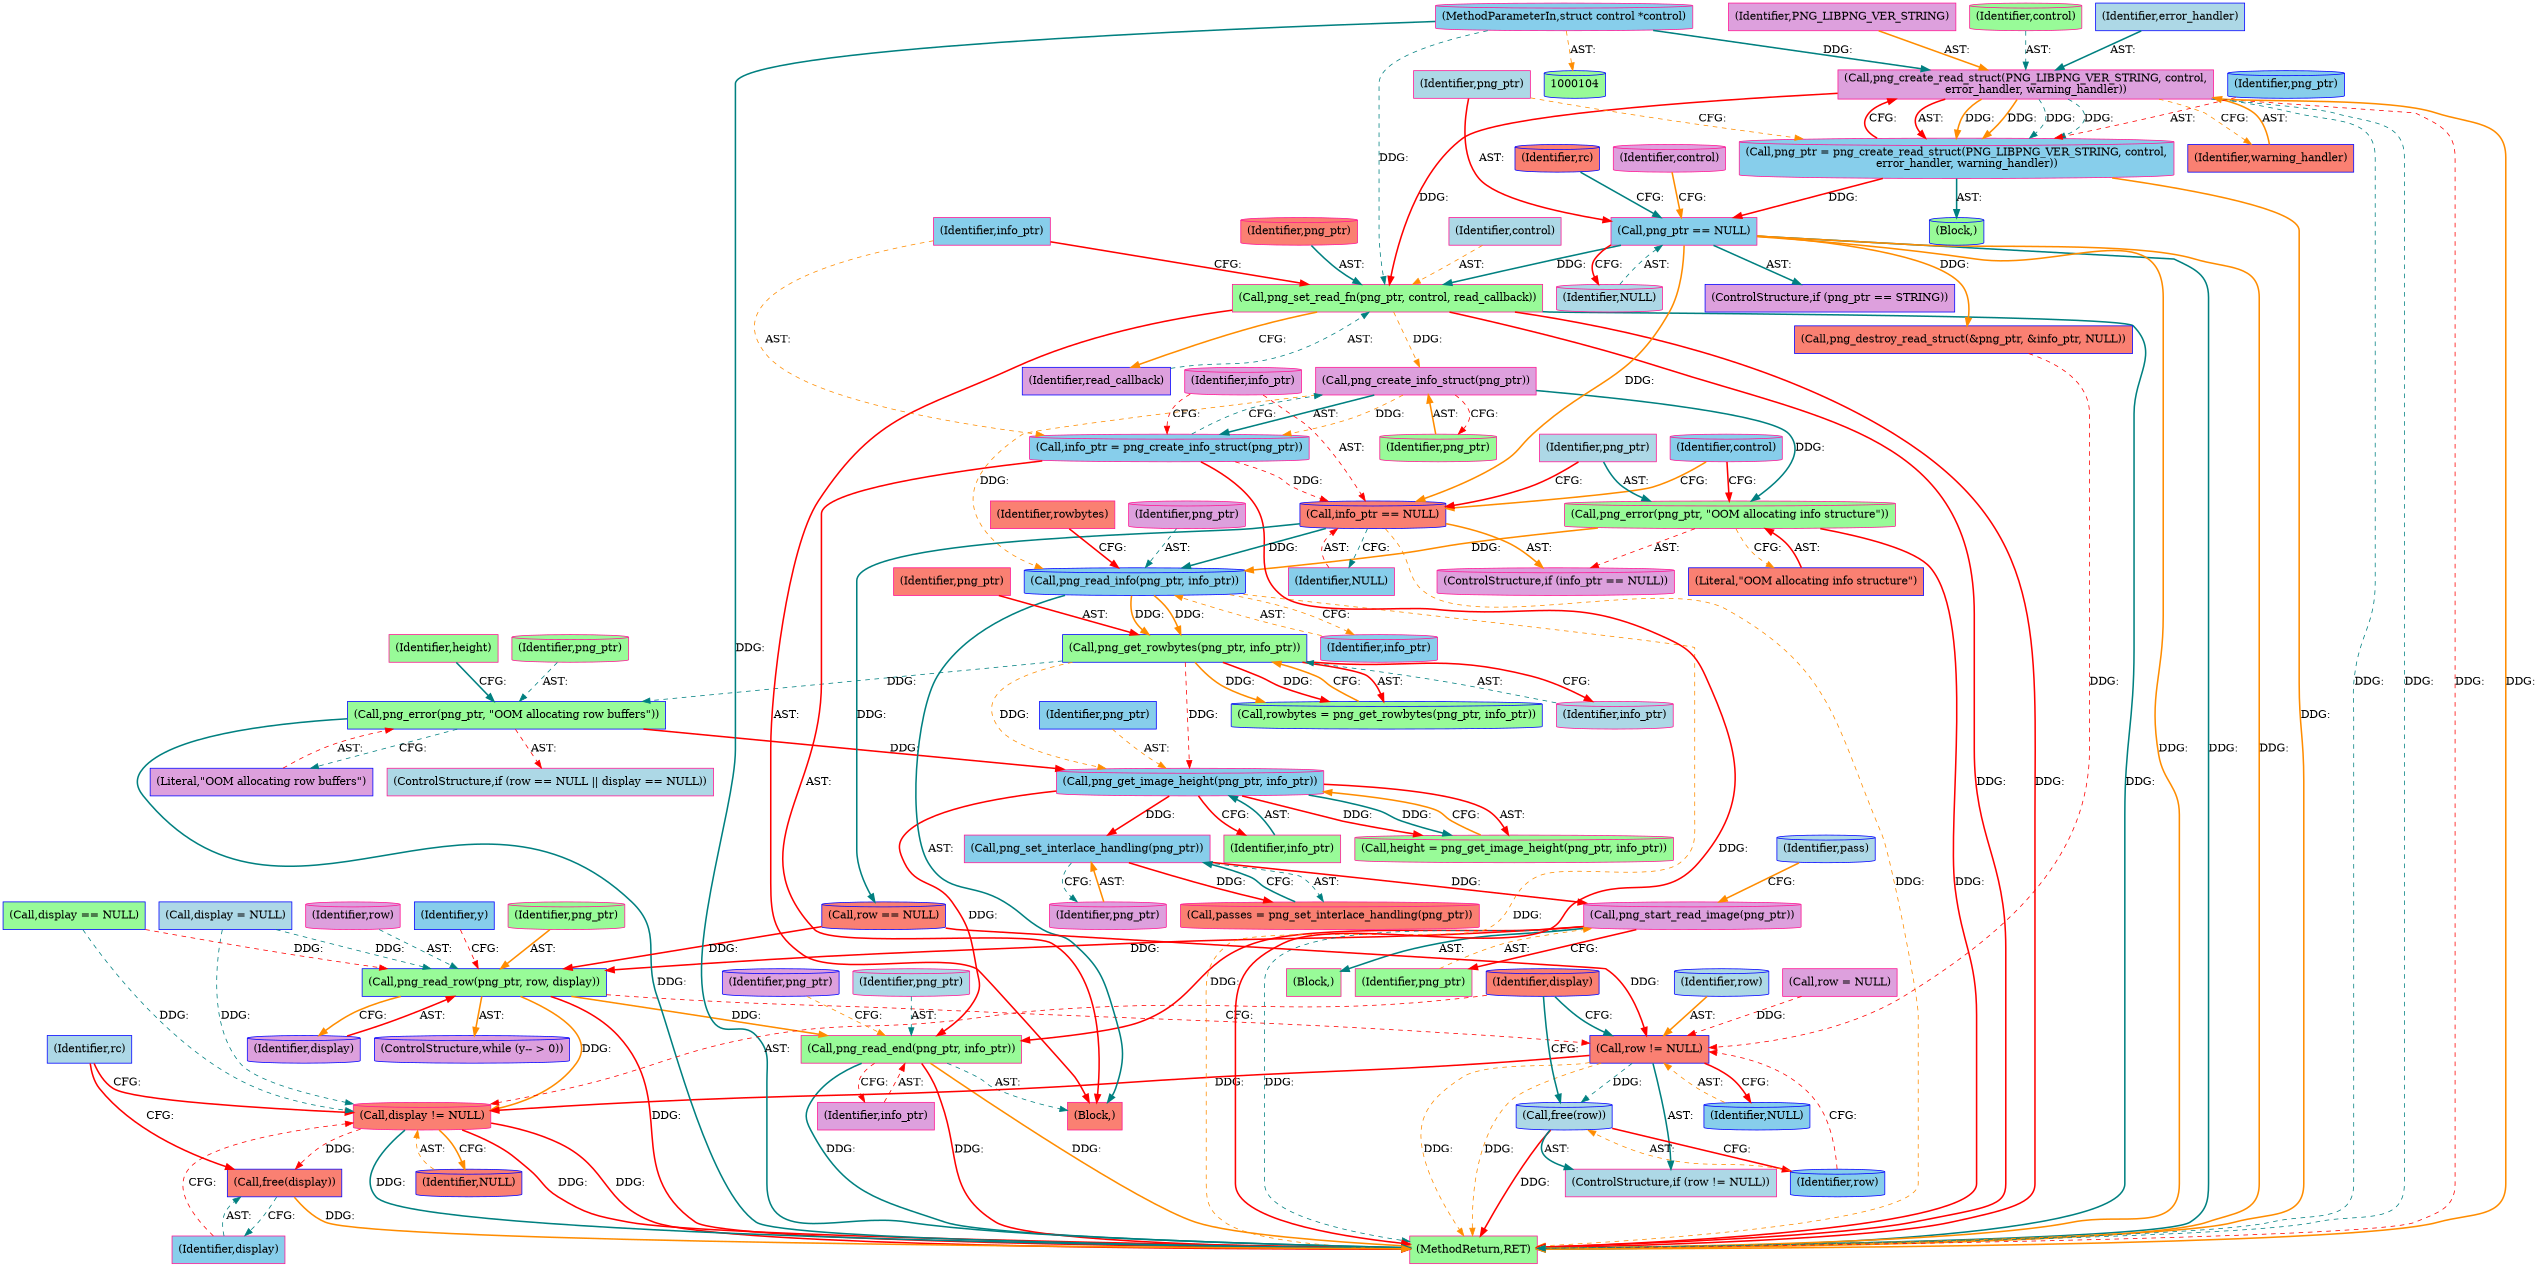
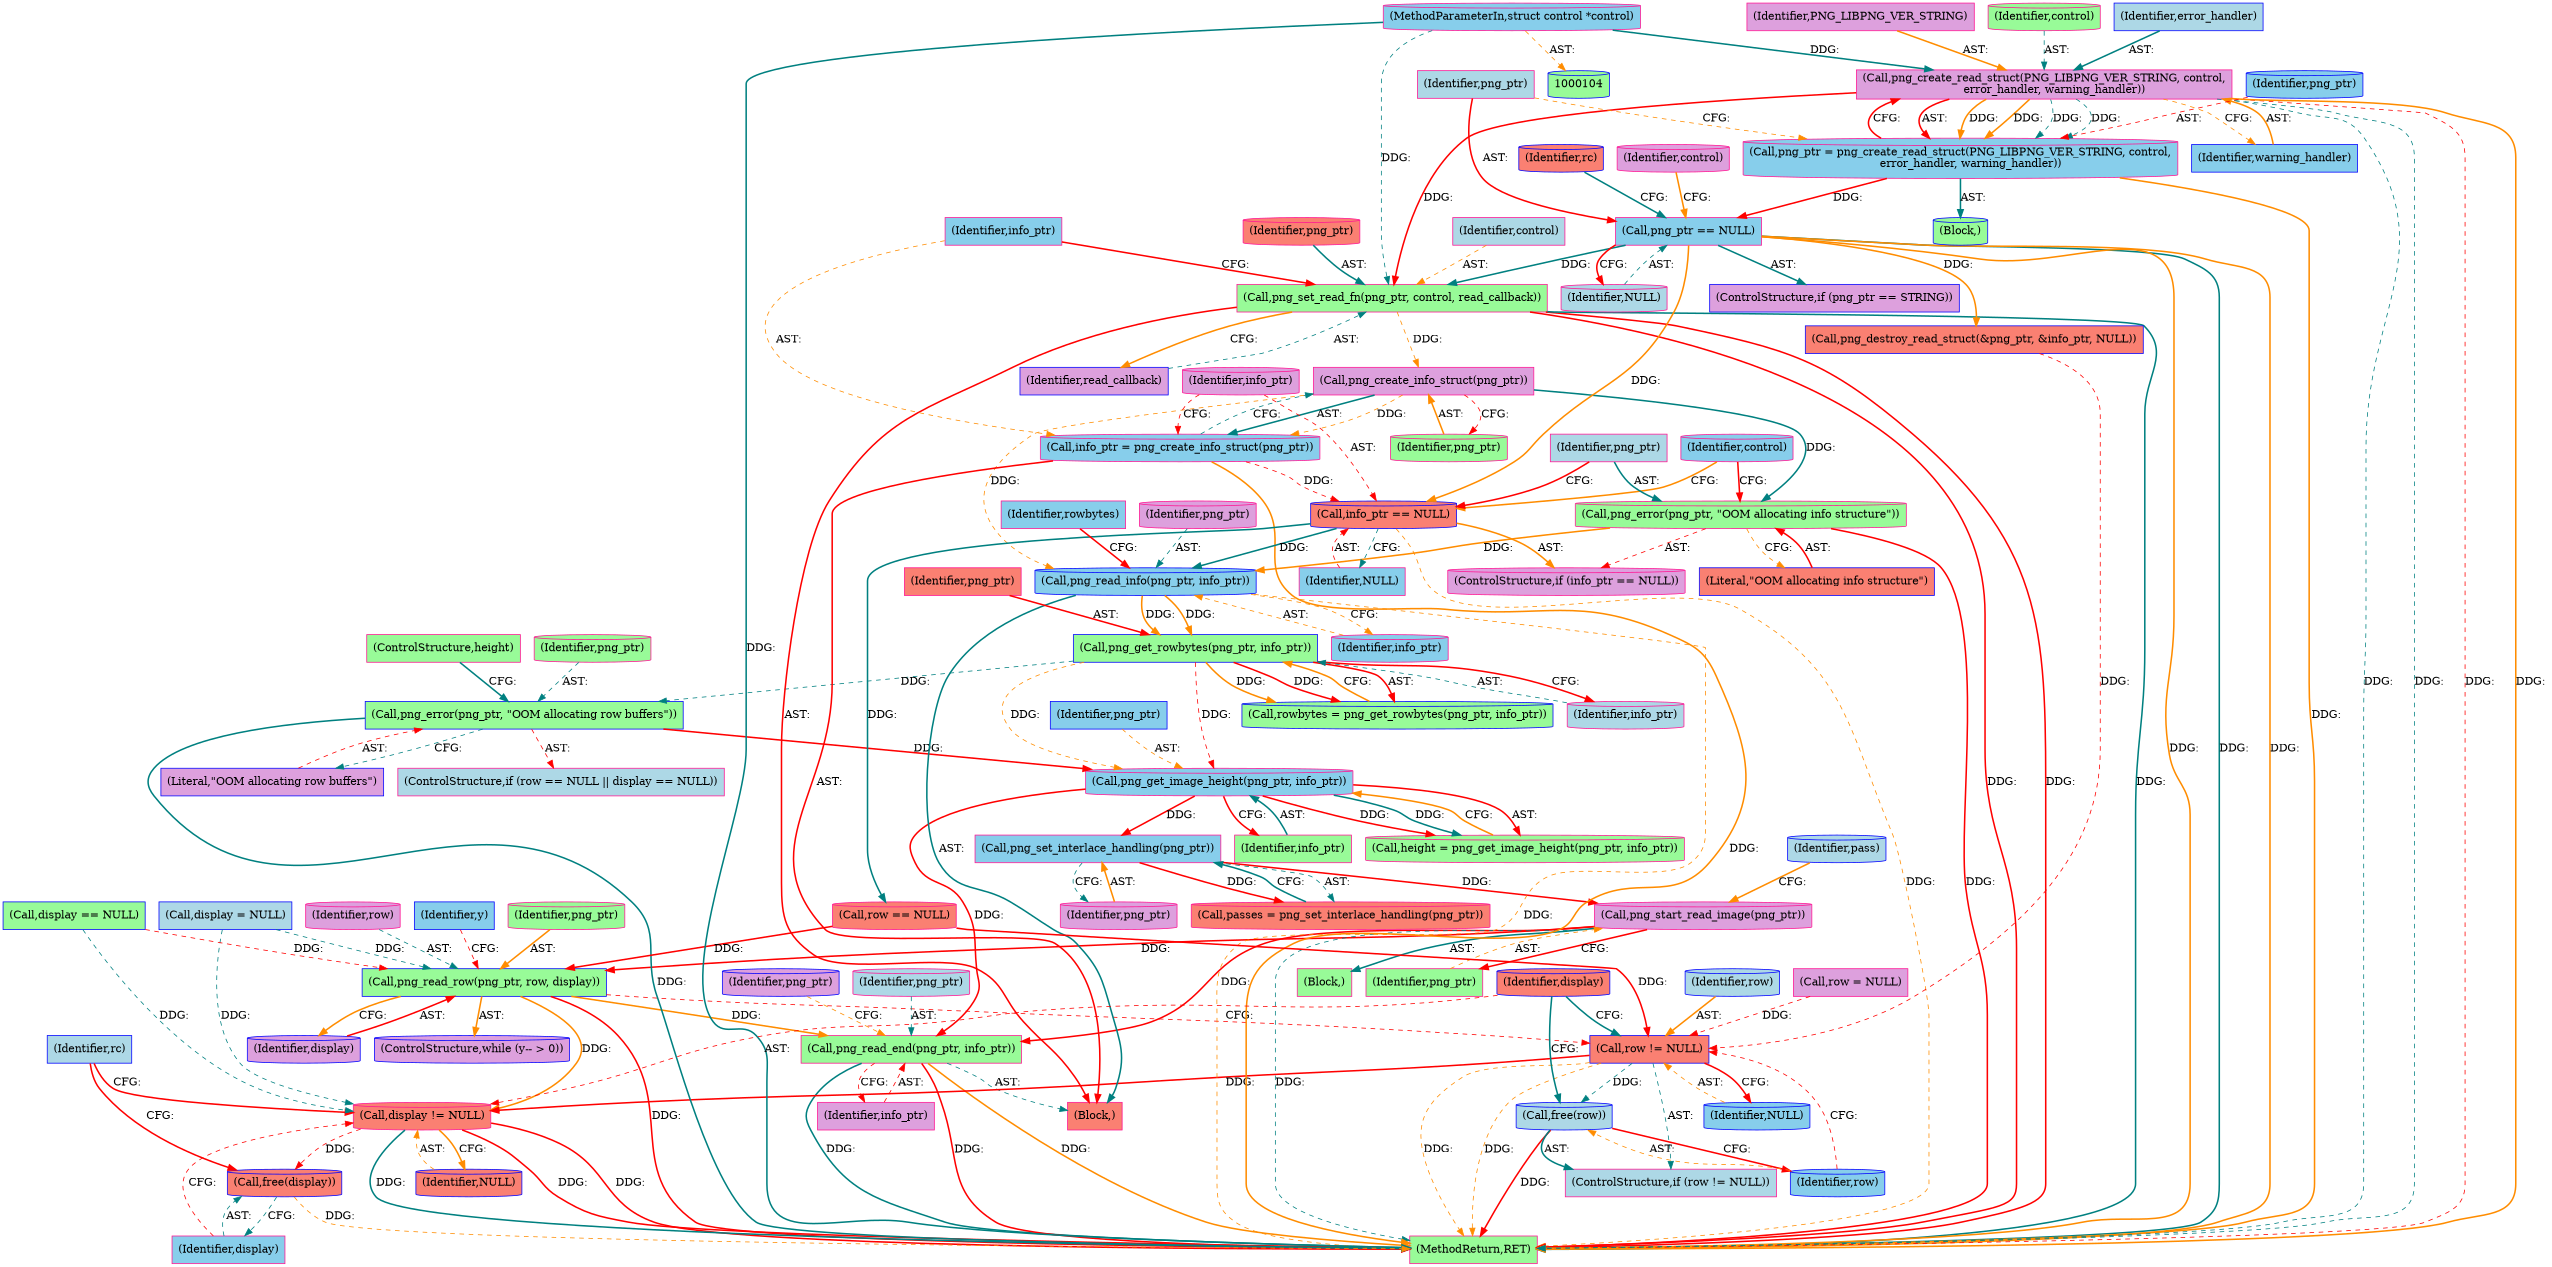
node "(Identifier,warning_handler)": fillcolor salmon -> skyblue
node "(Identifier,rowbytes)": fillcolor salmon -> skyblue
node "(Identifier,height)": label "(Identifier,height)" -> "(ControlStructure,height)"
edge "(Call,info_ptr = png_create_info_struct(png_ptr))" -> "(MethodReturn,RET)": color red -> darkorange
node "(Call,row == NULL)": color blue -> deeppink
edge "(Call,row != NULL)" -> "(ControlStructure,if (row != NULL))": style bold -> dashed
node "(Call,free(display))": shape box -> cylinder
edge "(Call,free(display))" -> "(MethodReturn,RET)": style bold -> dashed
